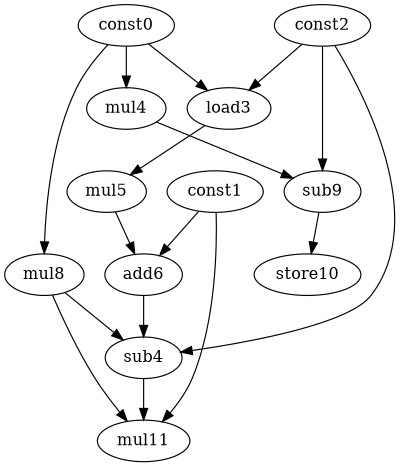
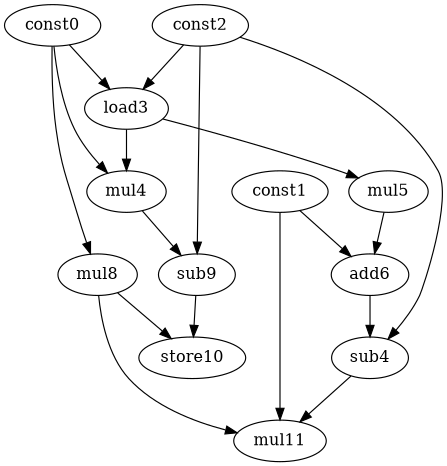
edge "load3" -> "mul4": added
edge "mul8" -> "sub4": now "mul8" -> "store10"
